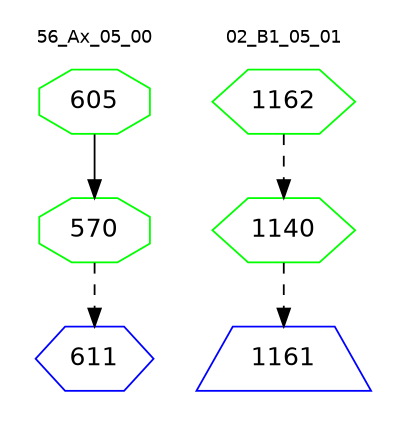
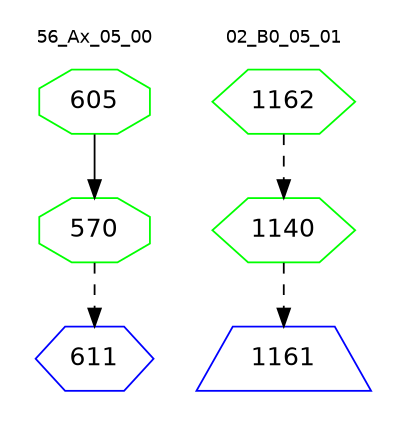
cluster "02_B1_05_01": label "02_B1_05_01" -> "02_B0_05_01"
